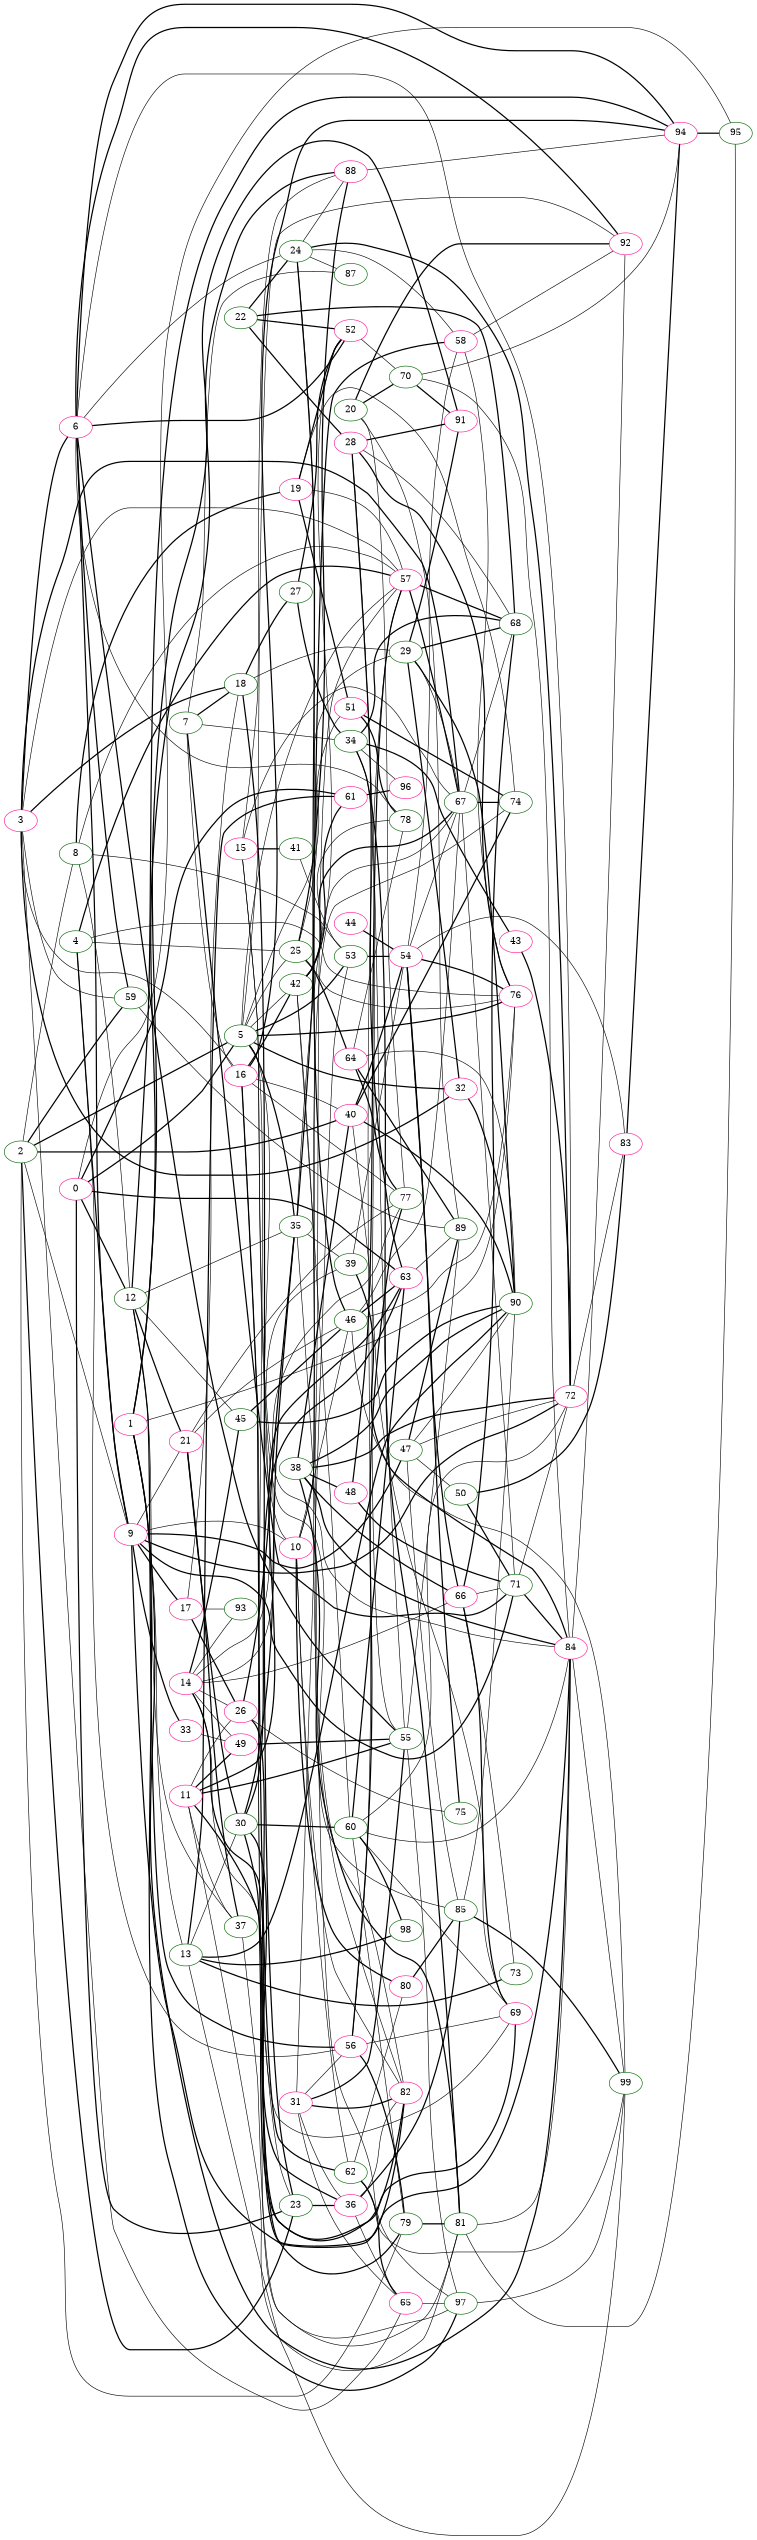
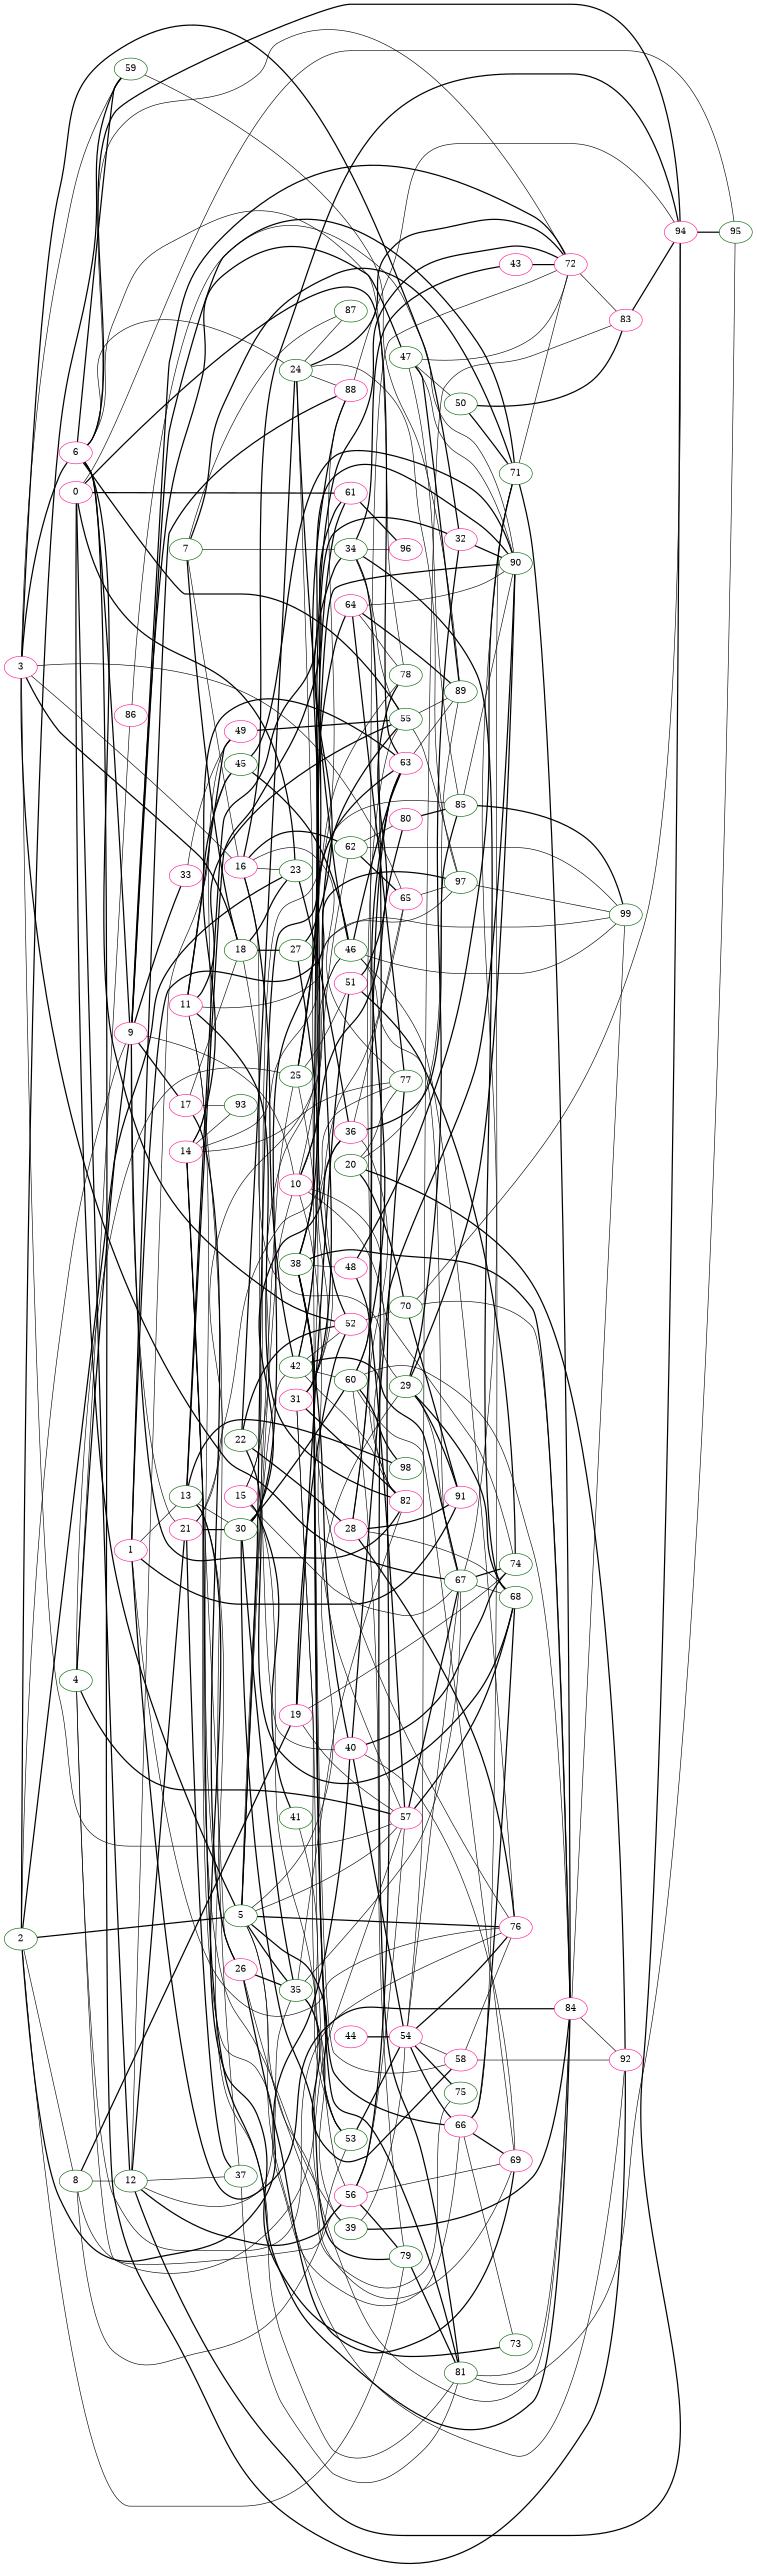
node "86": added
edge "38" -- "48": style bold -> solid
